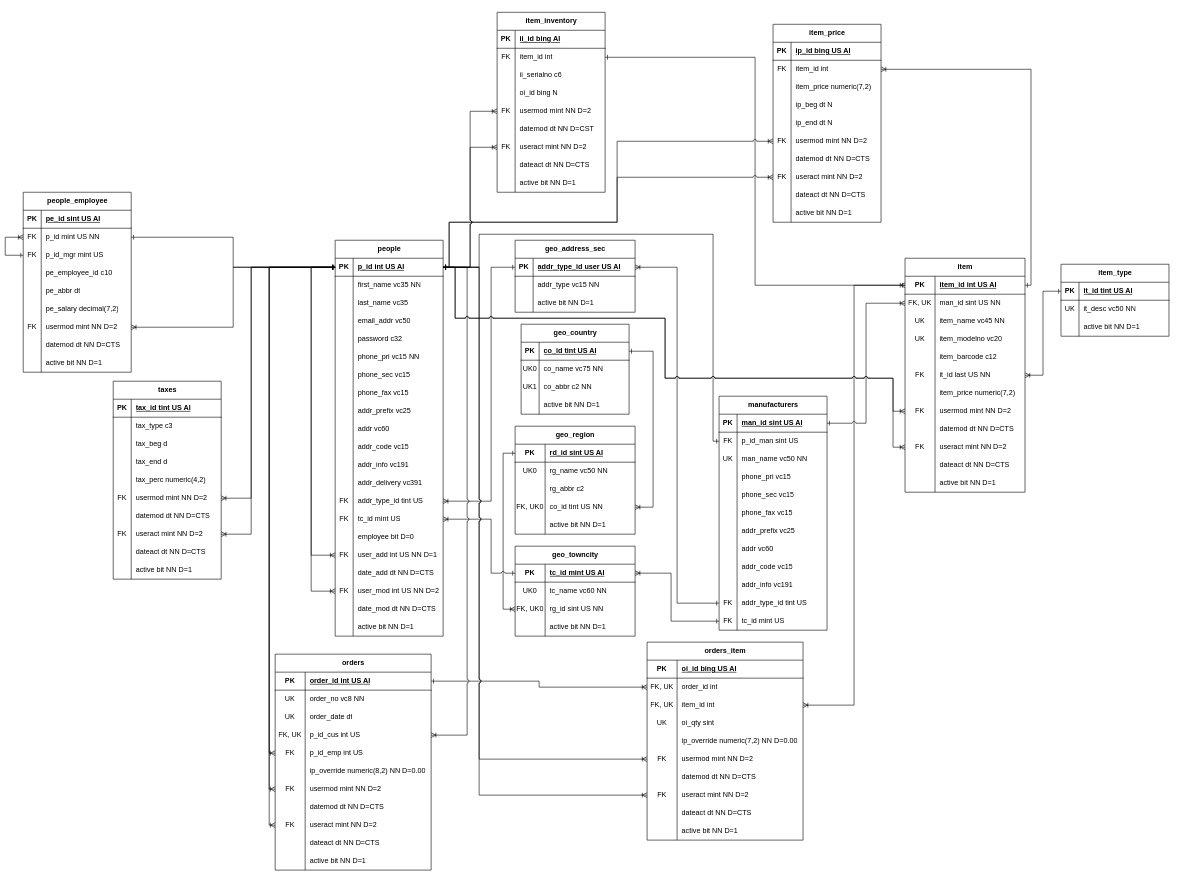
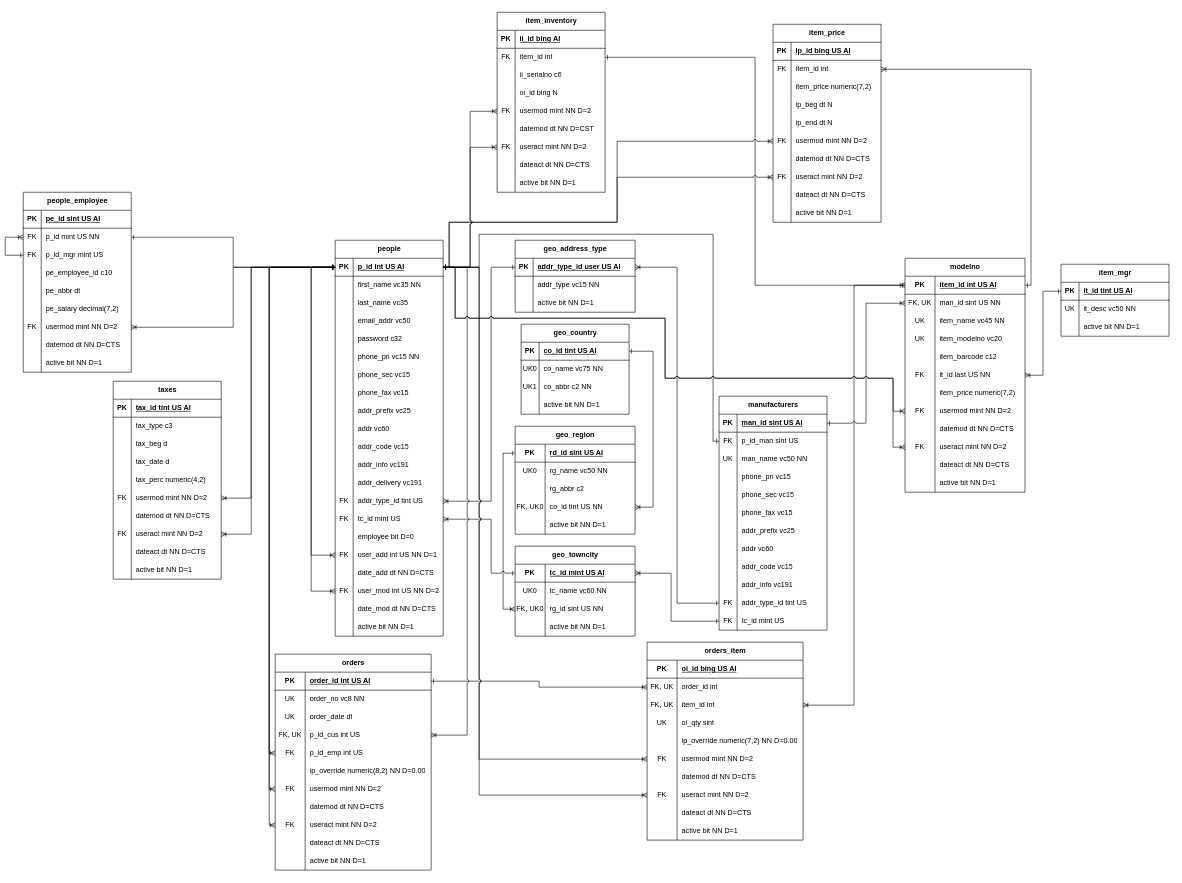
node "geo_address_sec": label "geo_address_sec" -> "geo_address_type"
node "item": label "item" -> "modelno"
node "item_type": label "item_type" -> "item_mgr"
node "tax_end d": label "tax_end d" -> "tax_date d"
node "addr_delivery vc391": label "addr_delivery vc391" -> "addr_delivery vc191"
